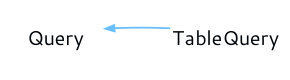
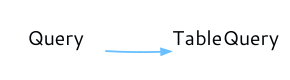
edge "TableQuery" -> "Query": reversed
